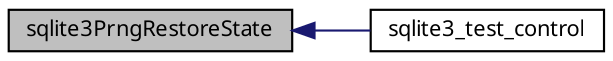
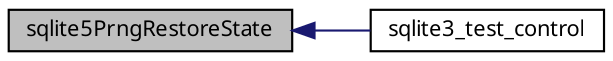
node "sqlite3PrngRestoreState": label "sqlite3PrngRestoreState" -> "sqlite5PrngRestoreState"
